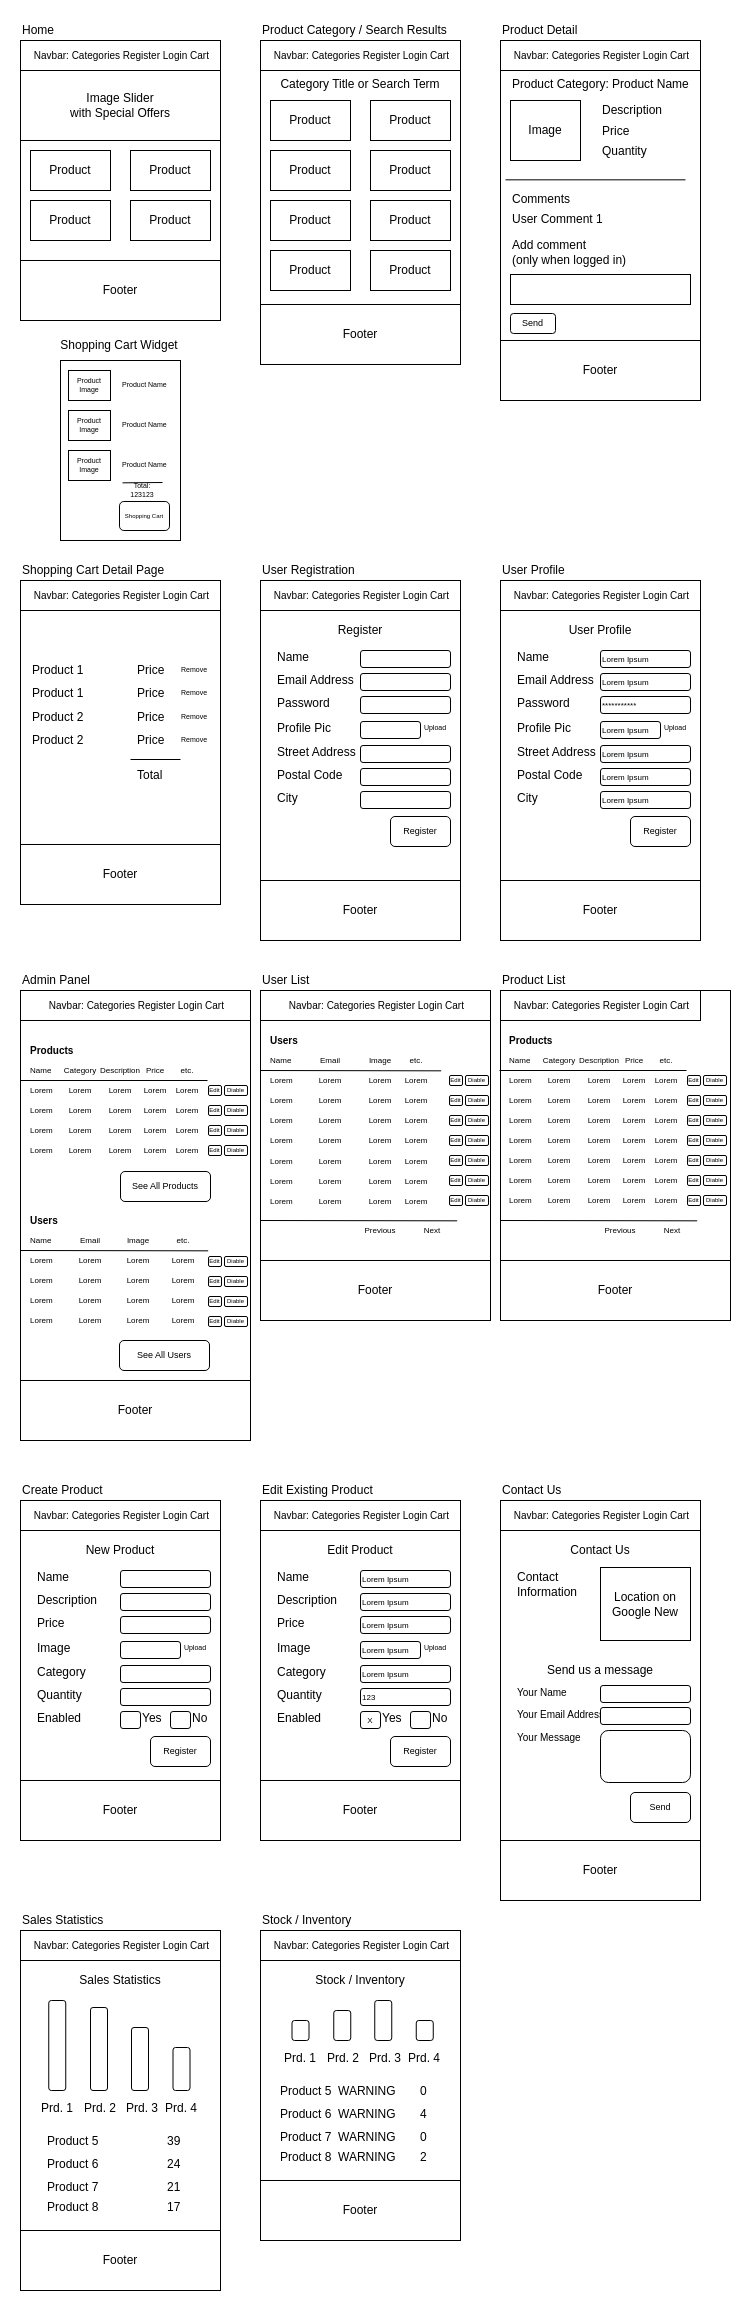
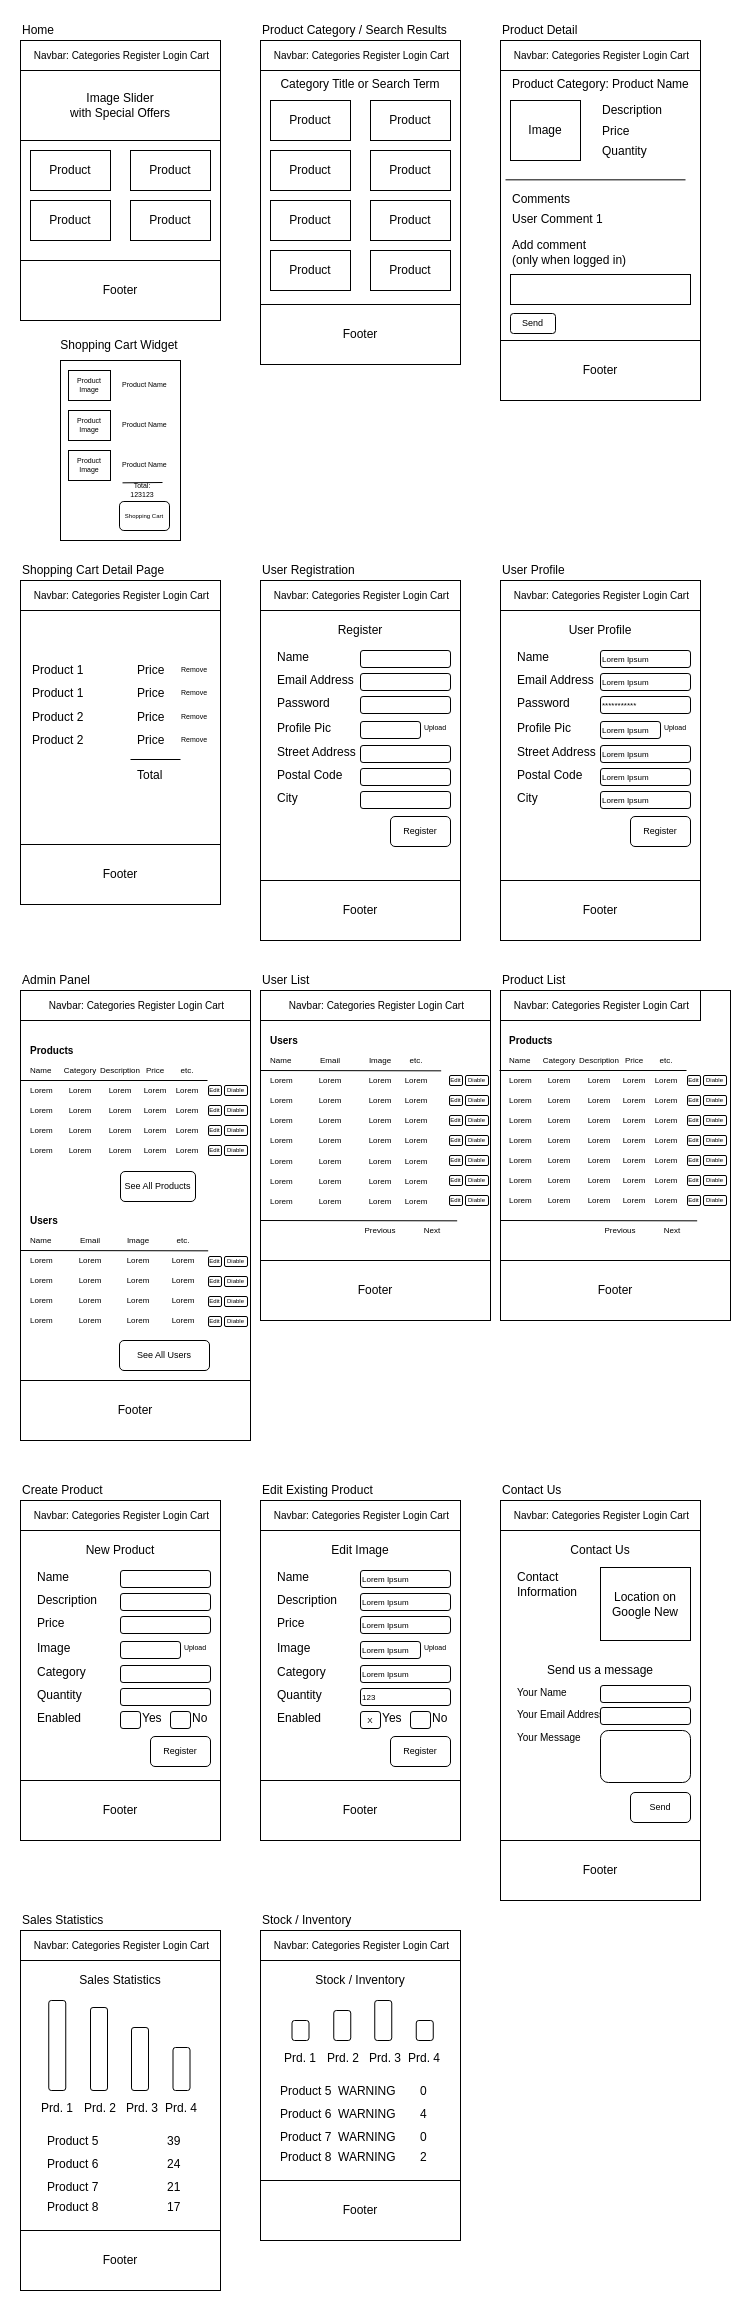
node "See All Products": size 90x30 -> 75x30
node "Edit Product": label "Edit Product" -> "Edit Image"
